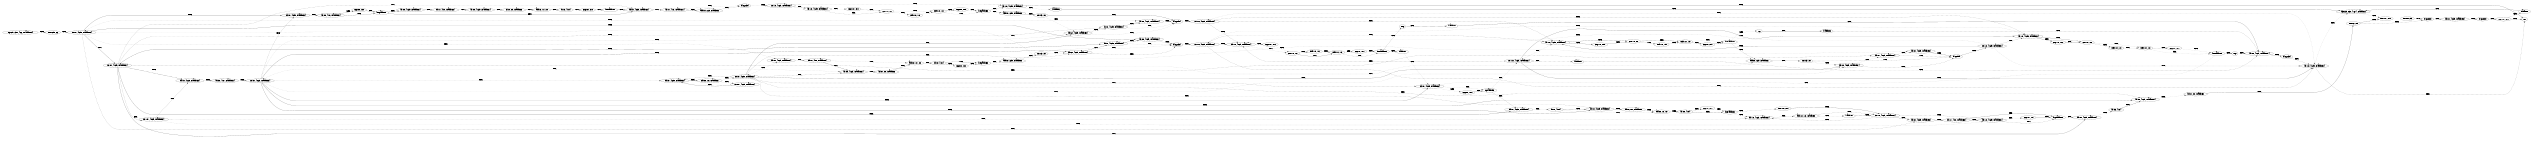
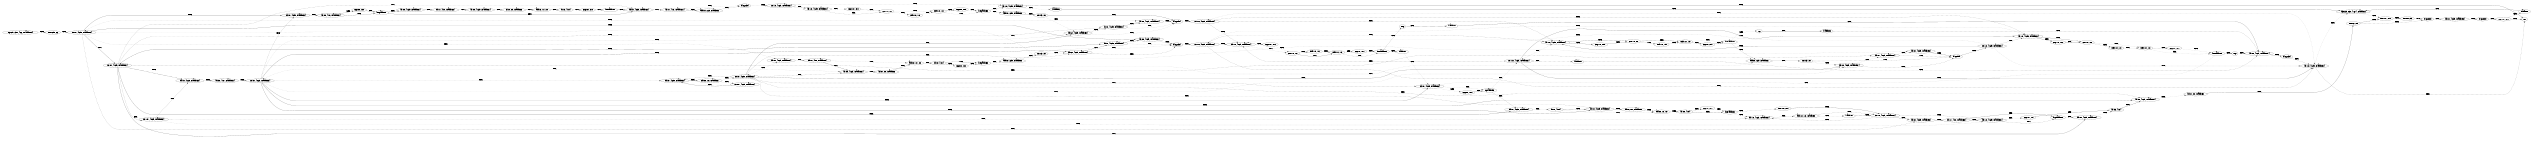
edge "mov w1 , # 0" -> "mov x0 , x3": added, label "CFG"
edge "cmp w1 , w0" -> "b.ge address": now "cmp w1 , w0" -> "ldr x3 , [ x0 ]"
